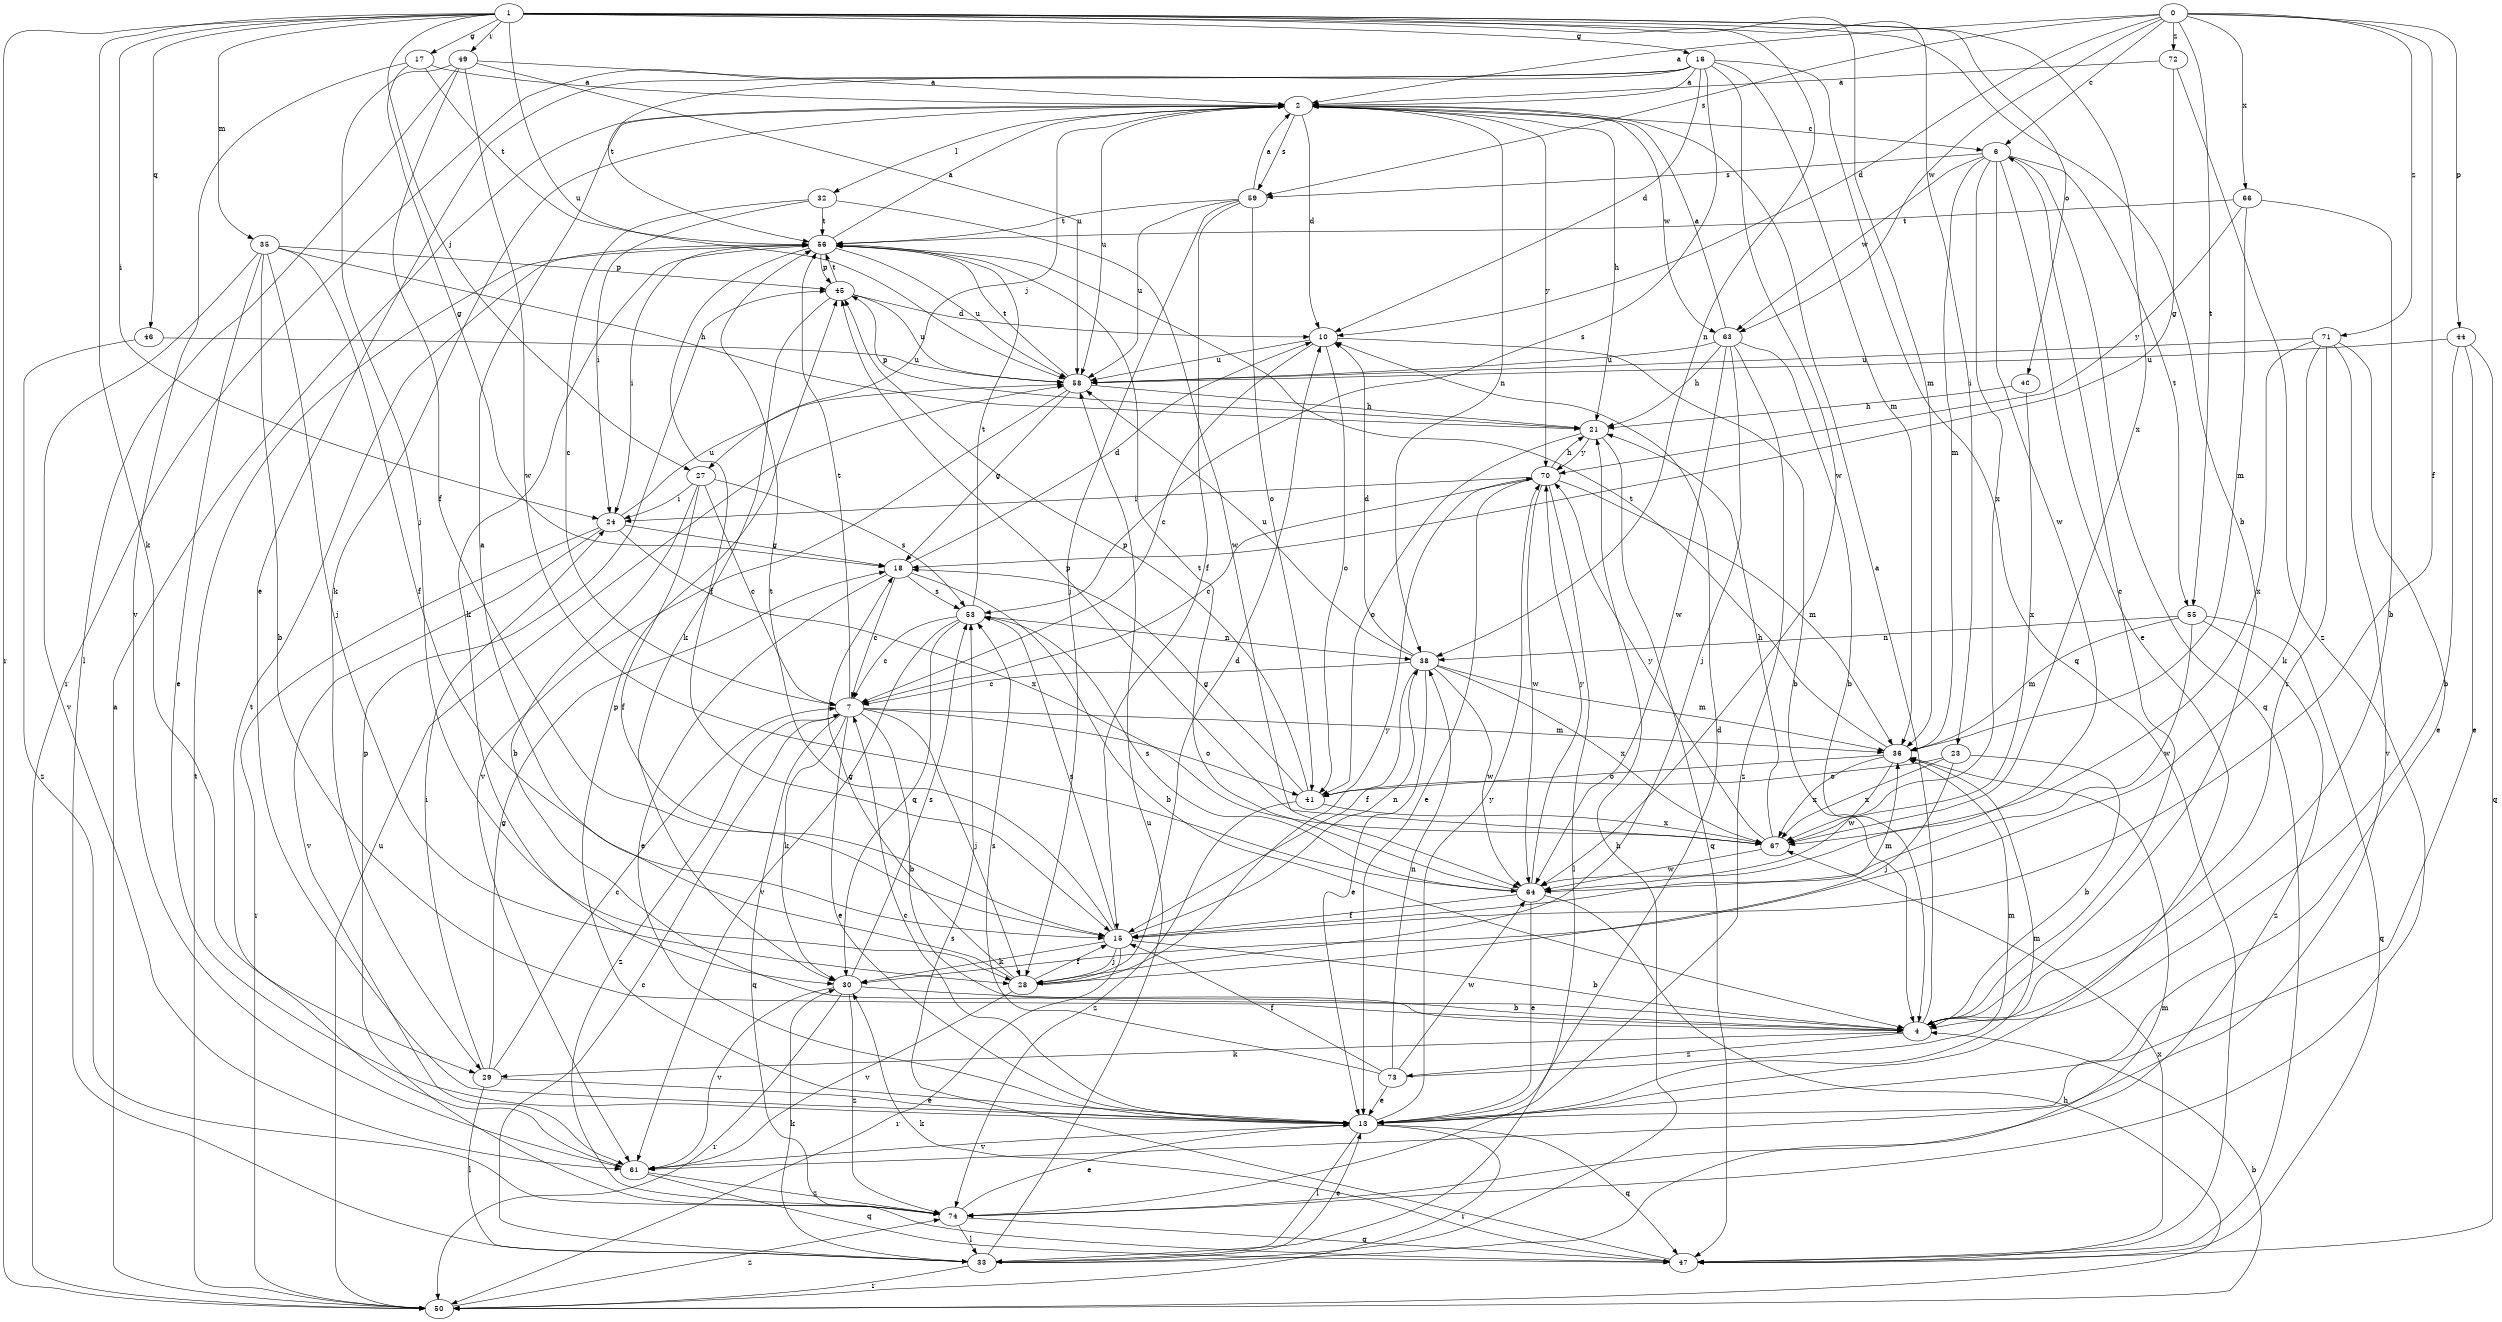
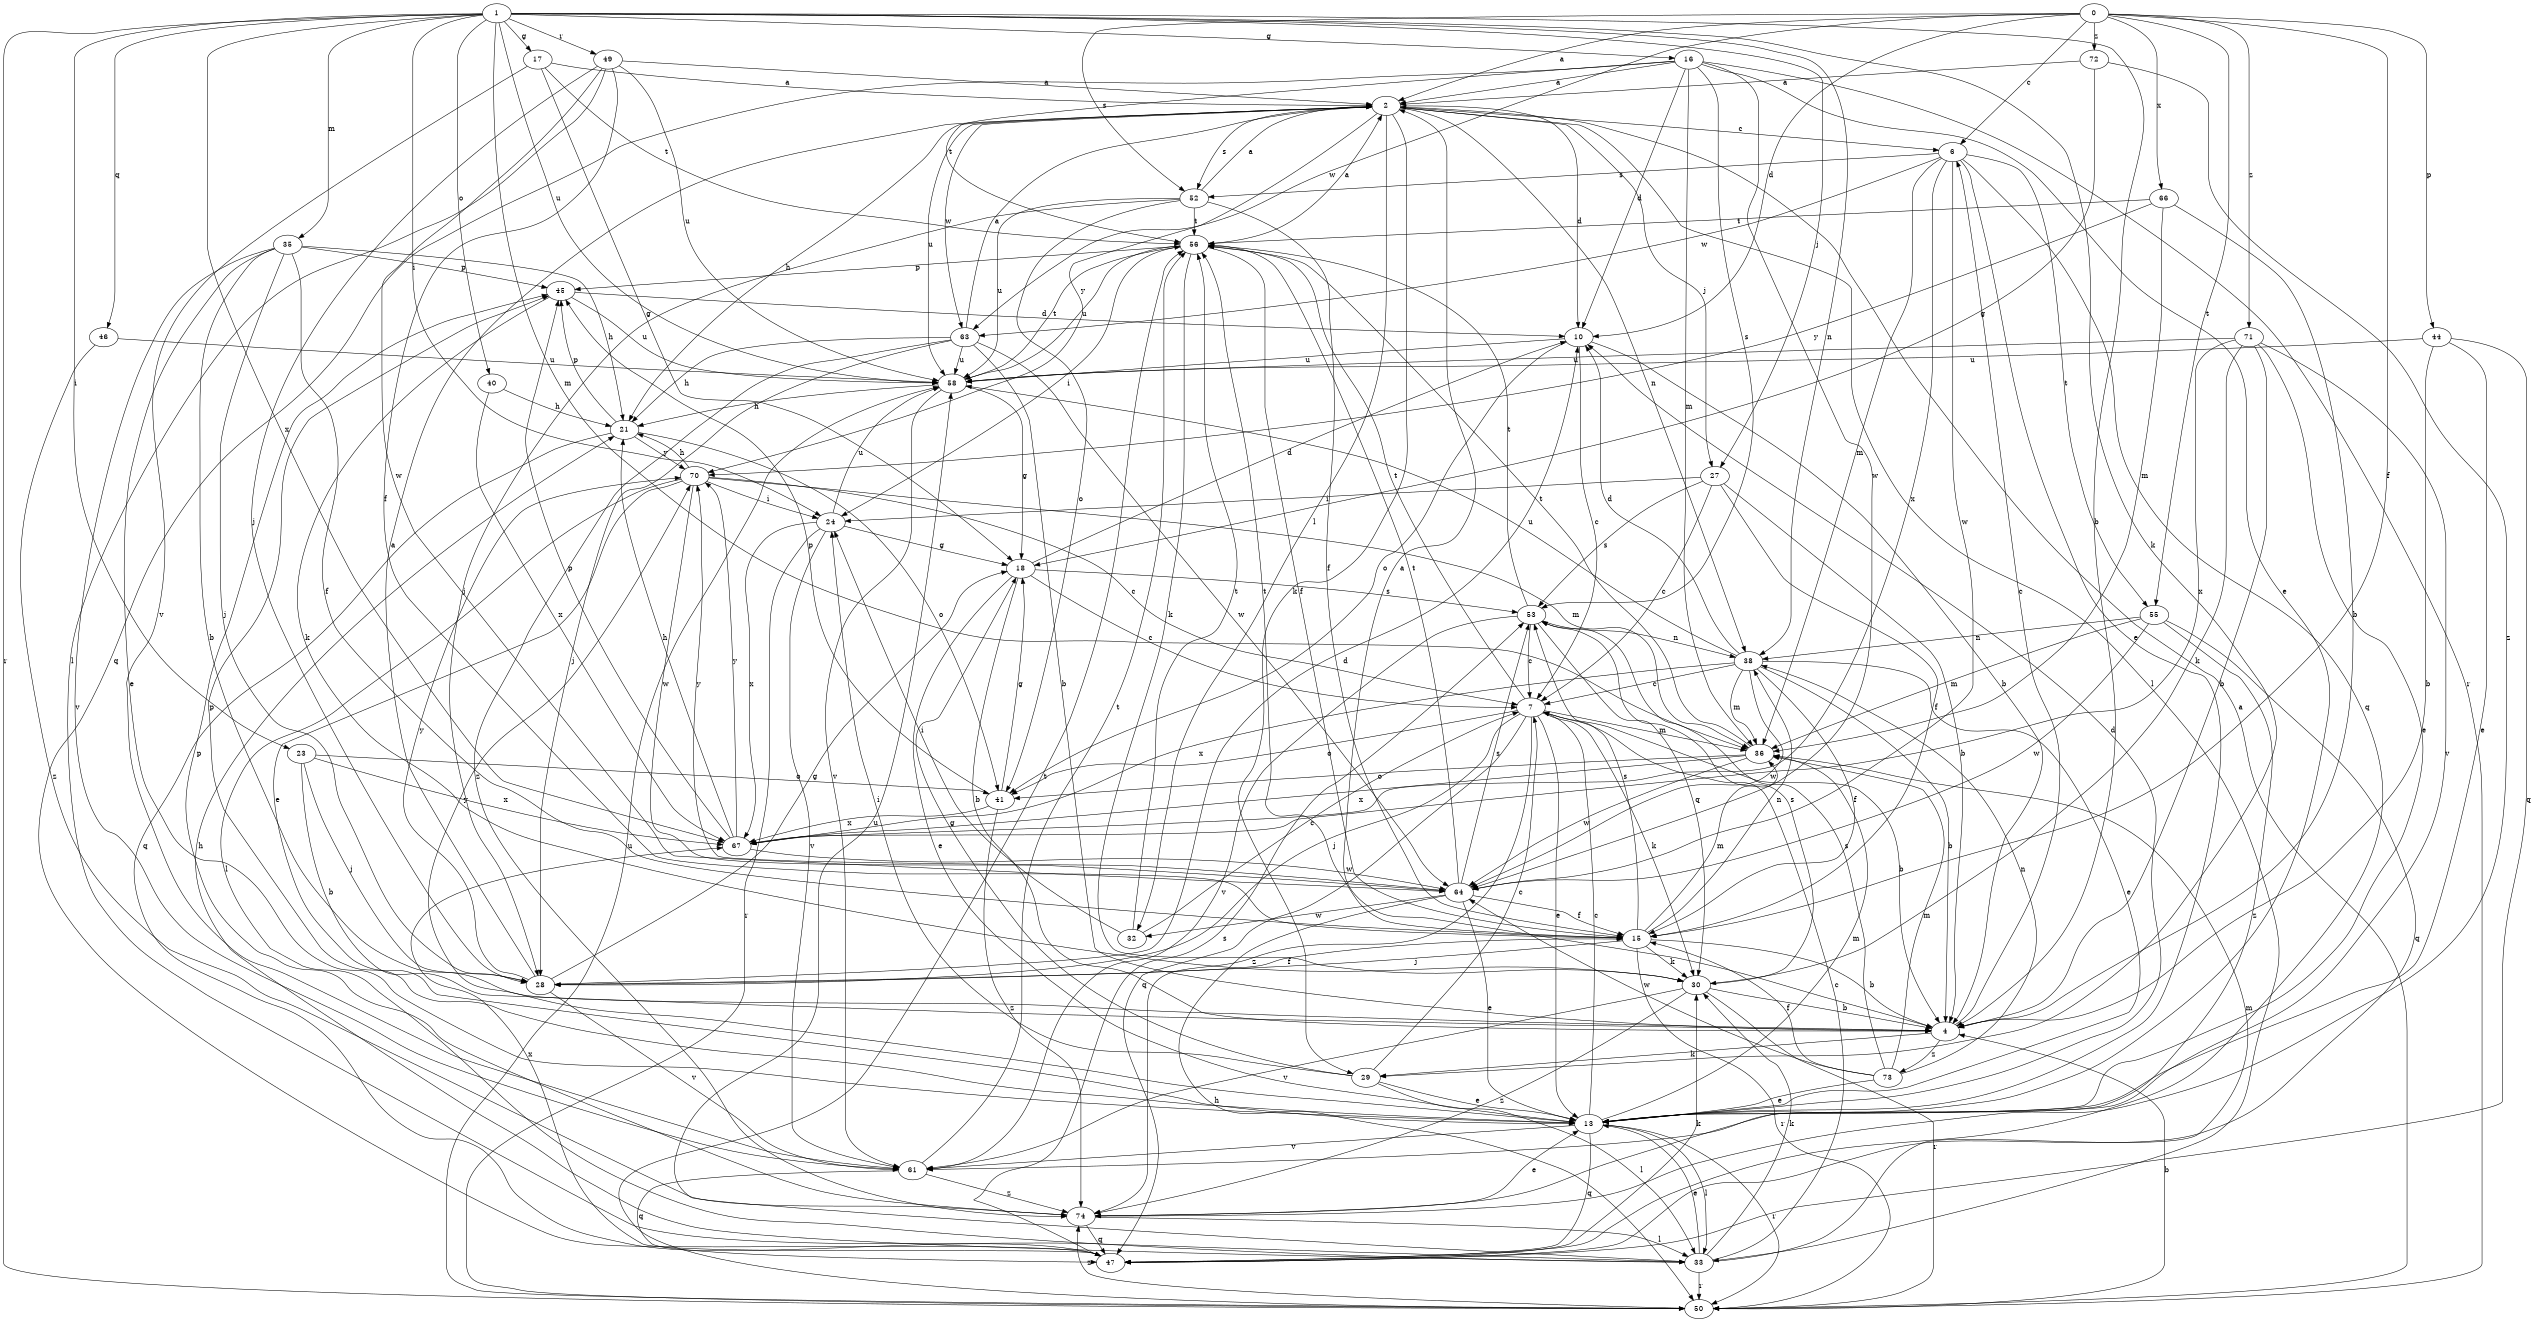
node "59": label "59" -> "52"
edge "45" -> "56": removed, label "t"
edge "32" -> "64": reversed
edge "2" -> "33": added, label "l"
edge "71" -> "4": label "r" -> "b"
edge "38" -> "4": added, label "b"
